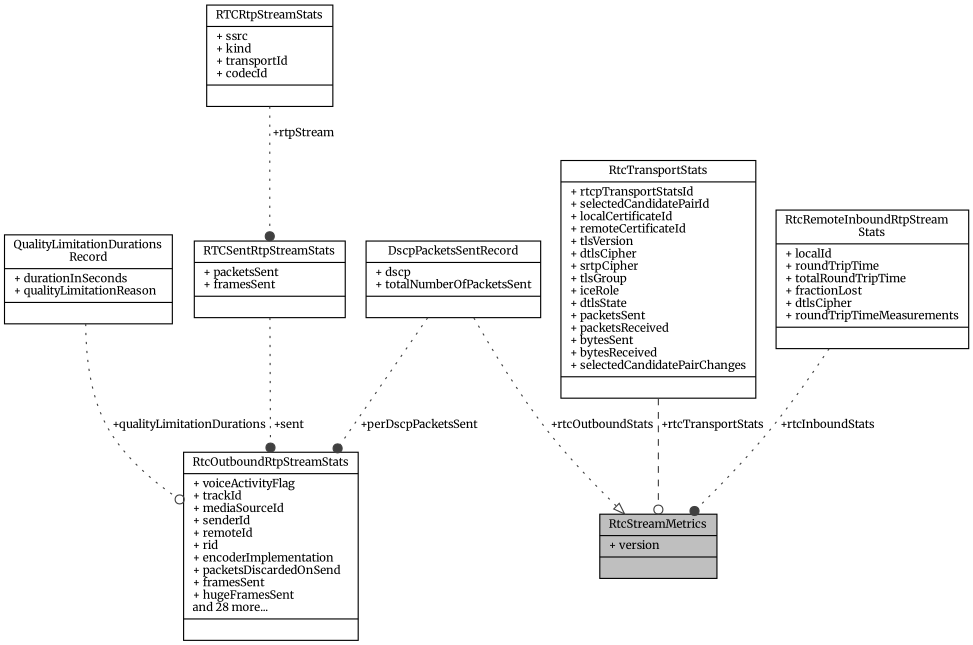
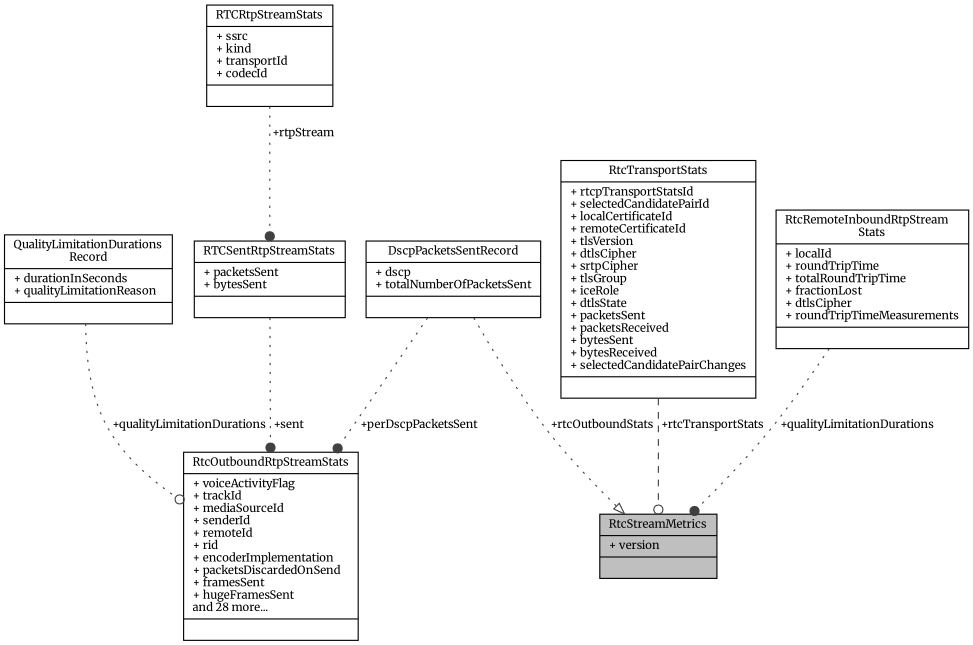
node "RTCSentRtpStreamStats": text "+ framesSent" -> "+ bytesSent"
edge "RtcRemoteInboundRtpStream" -> "RtcStreamMetrics": label " +rtcInboundStats" -> " +qualityLimitationDurations"
